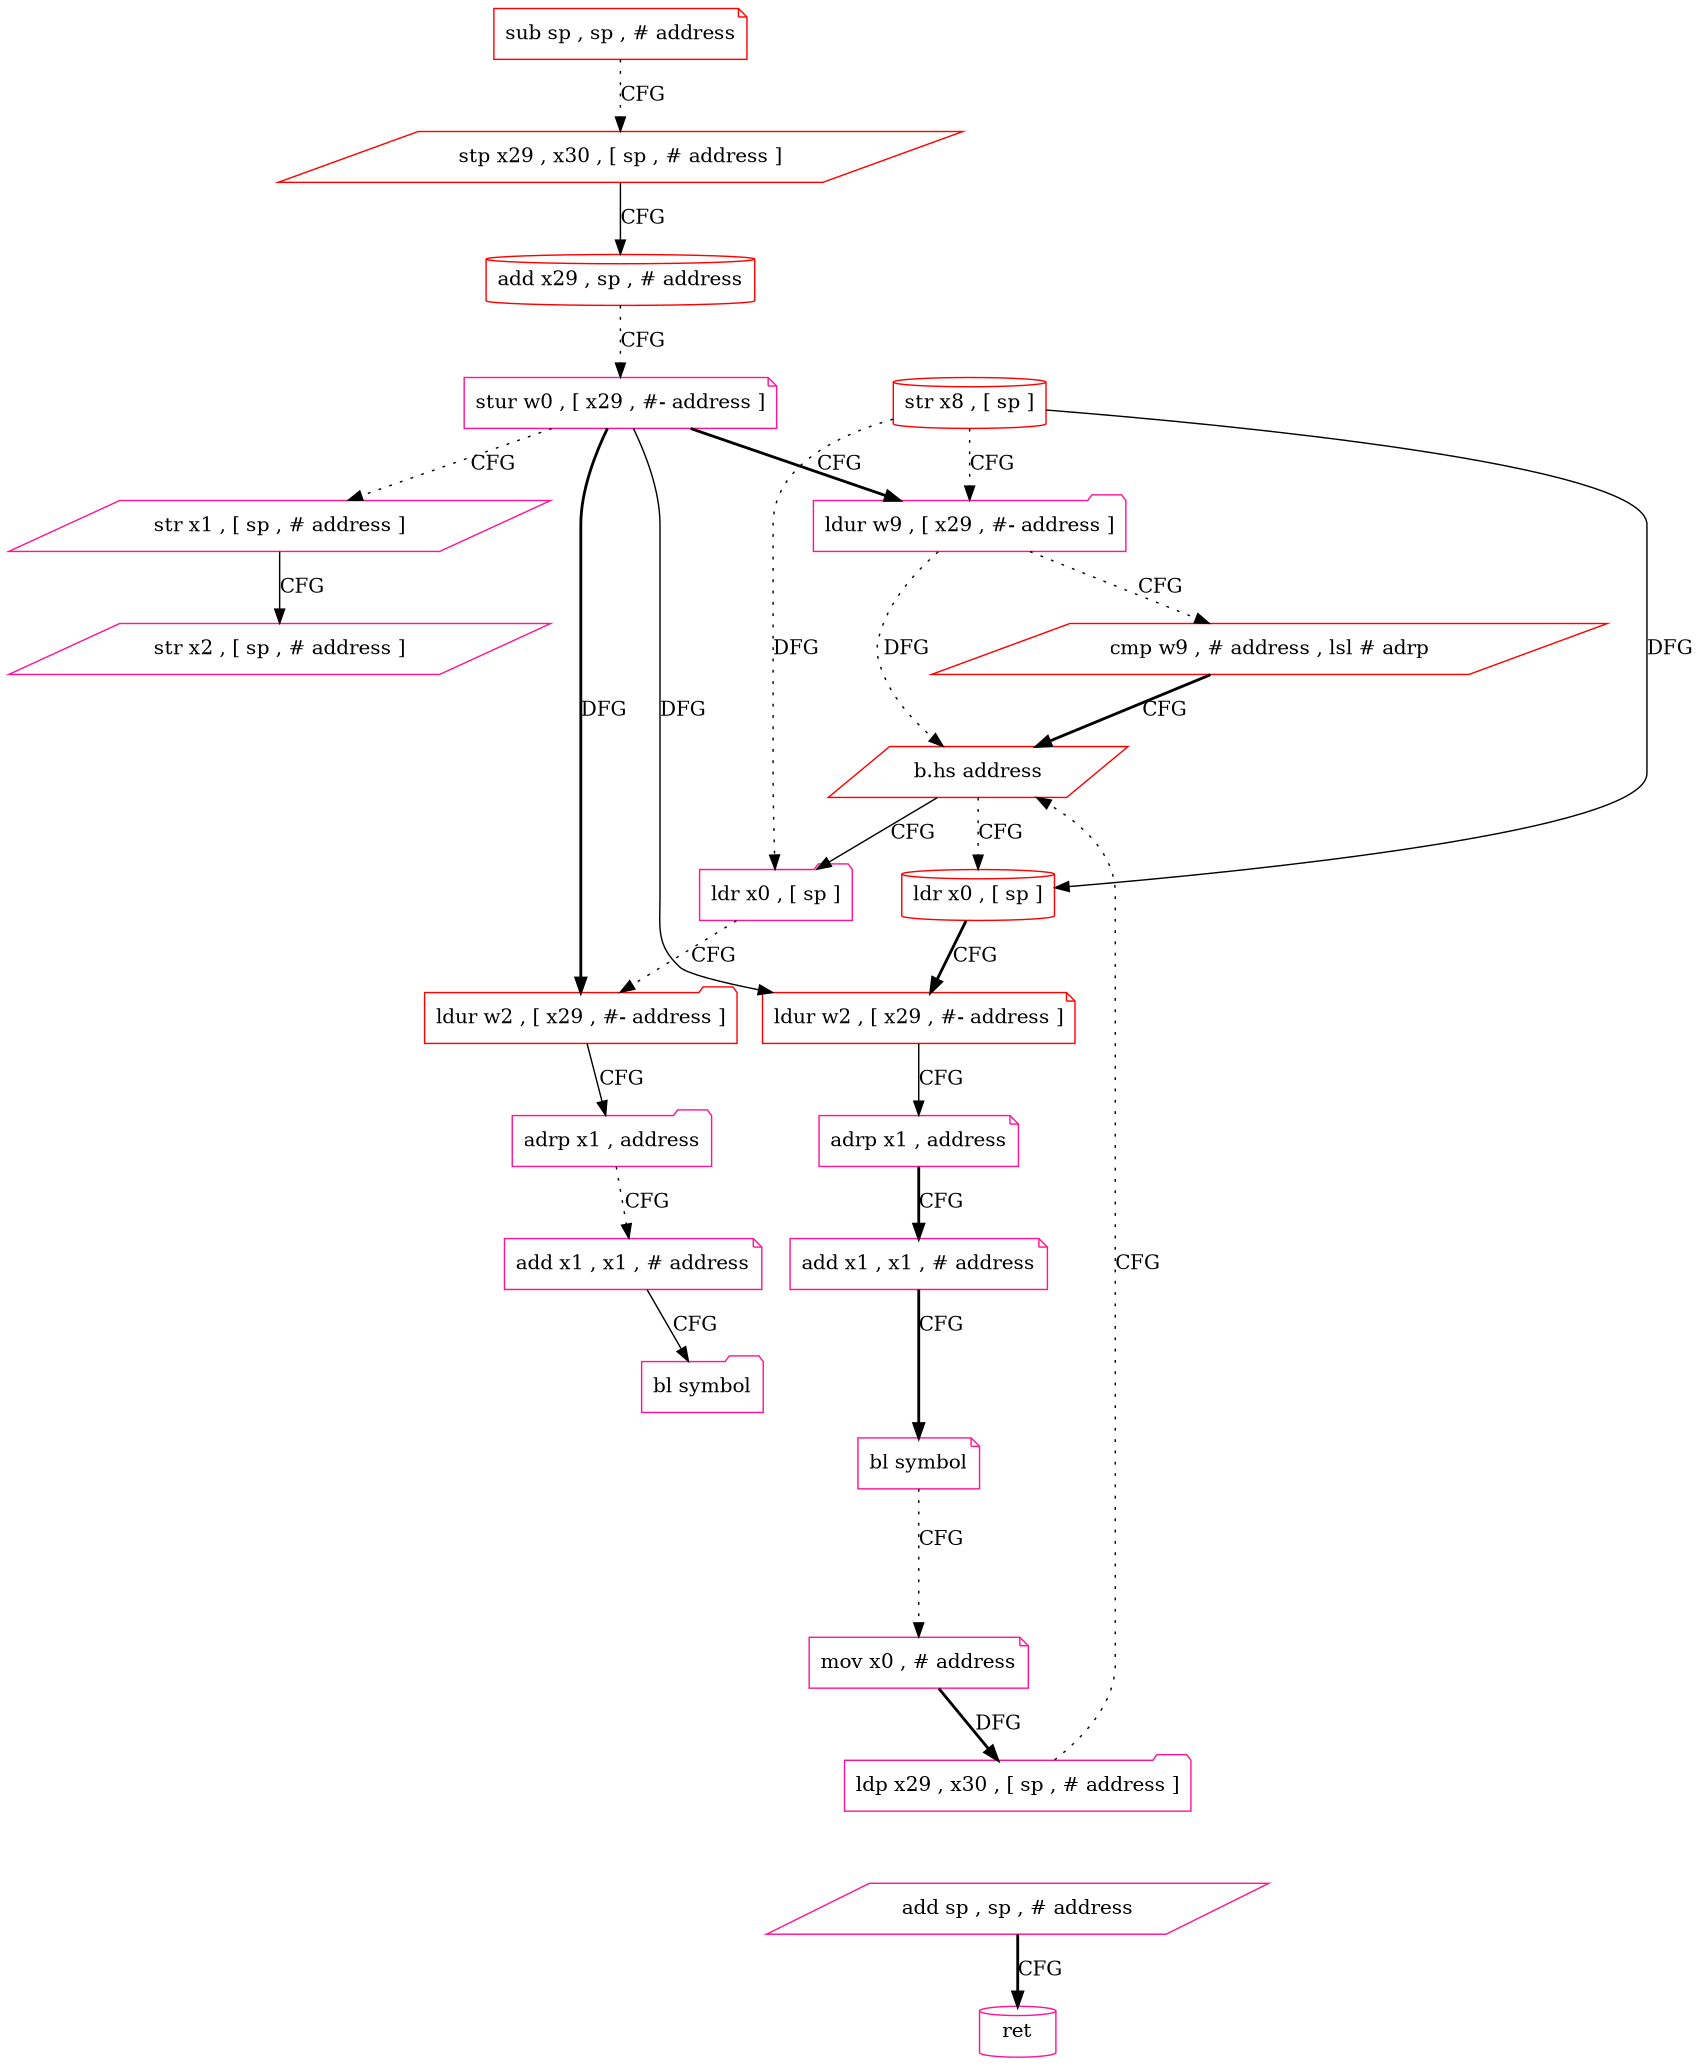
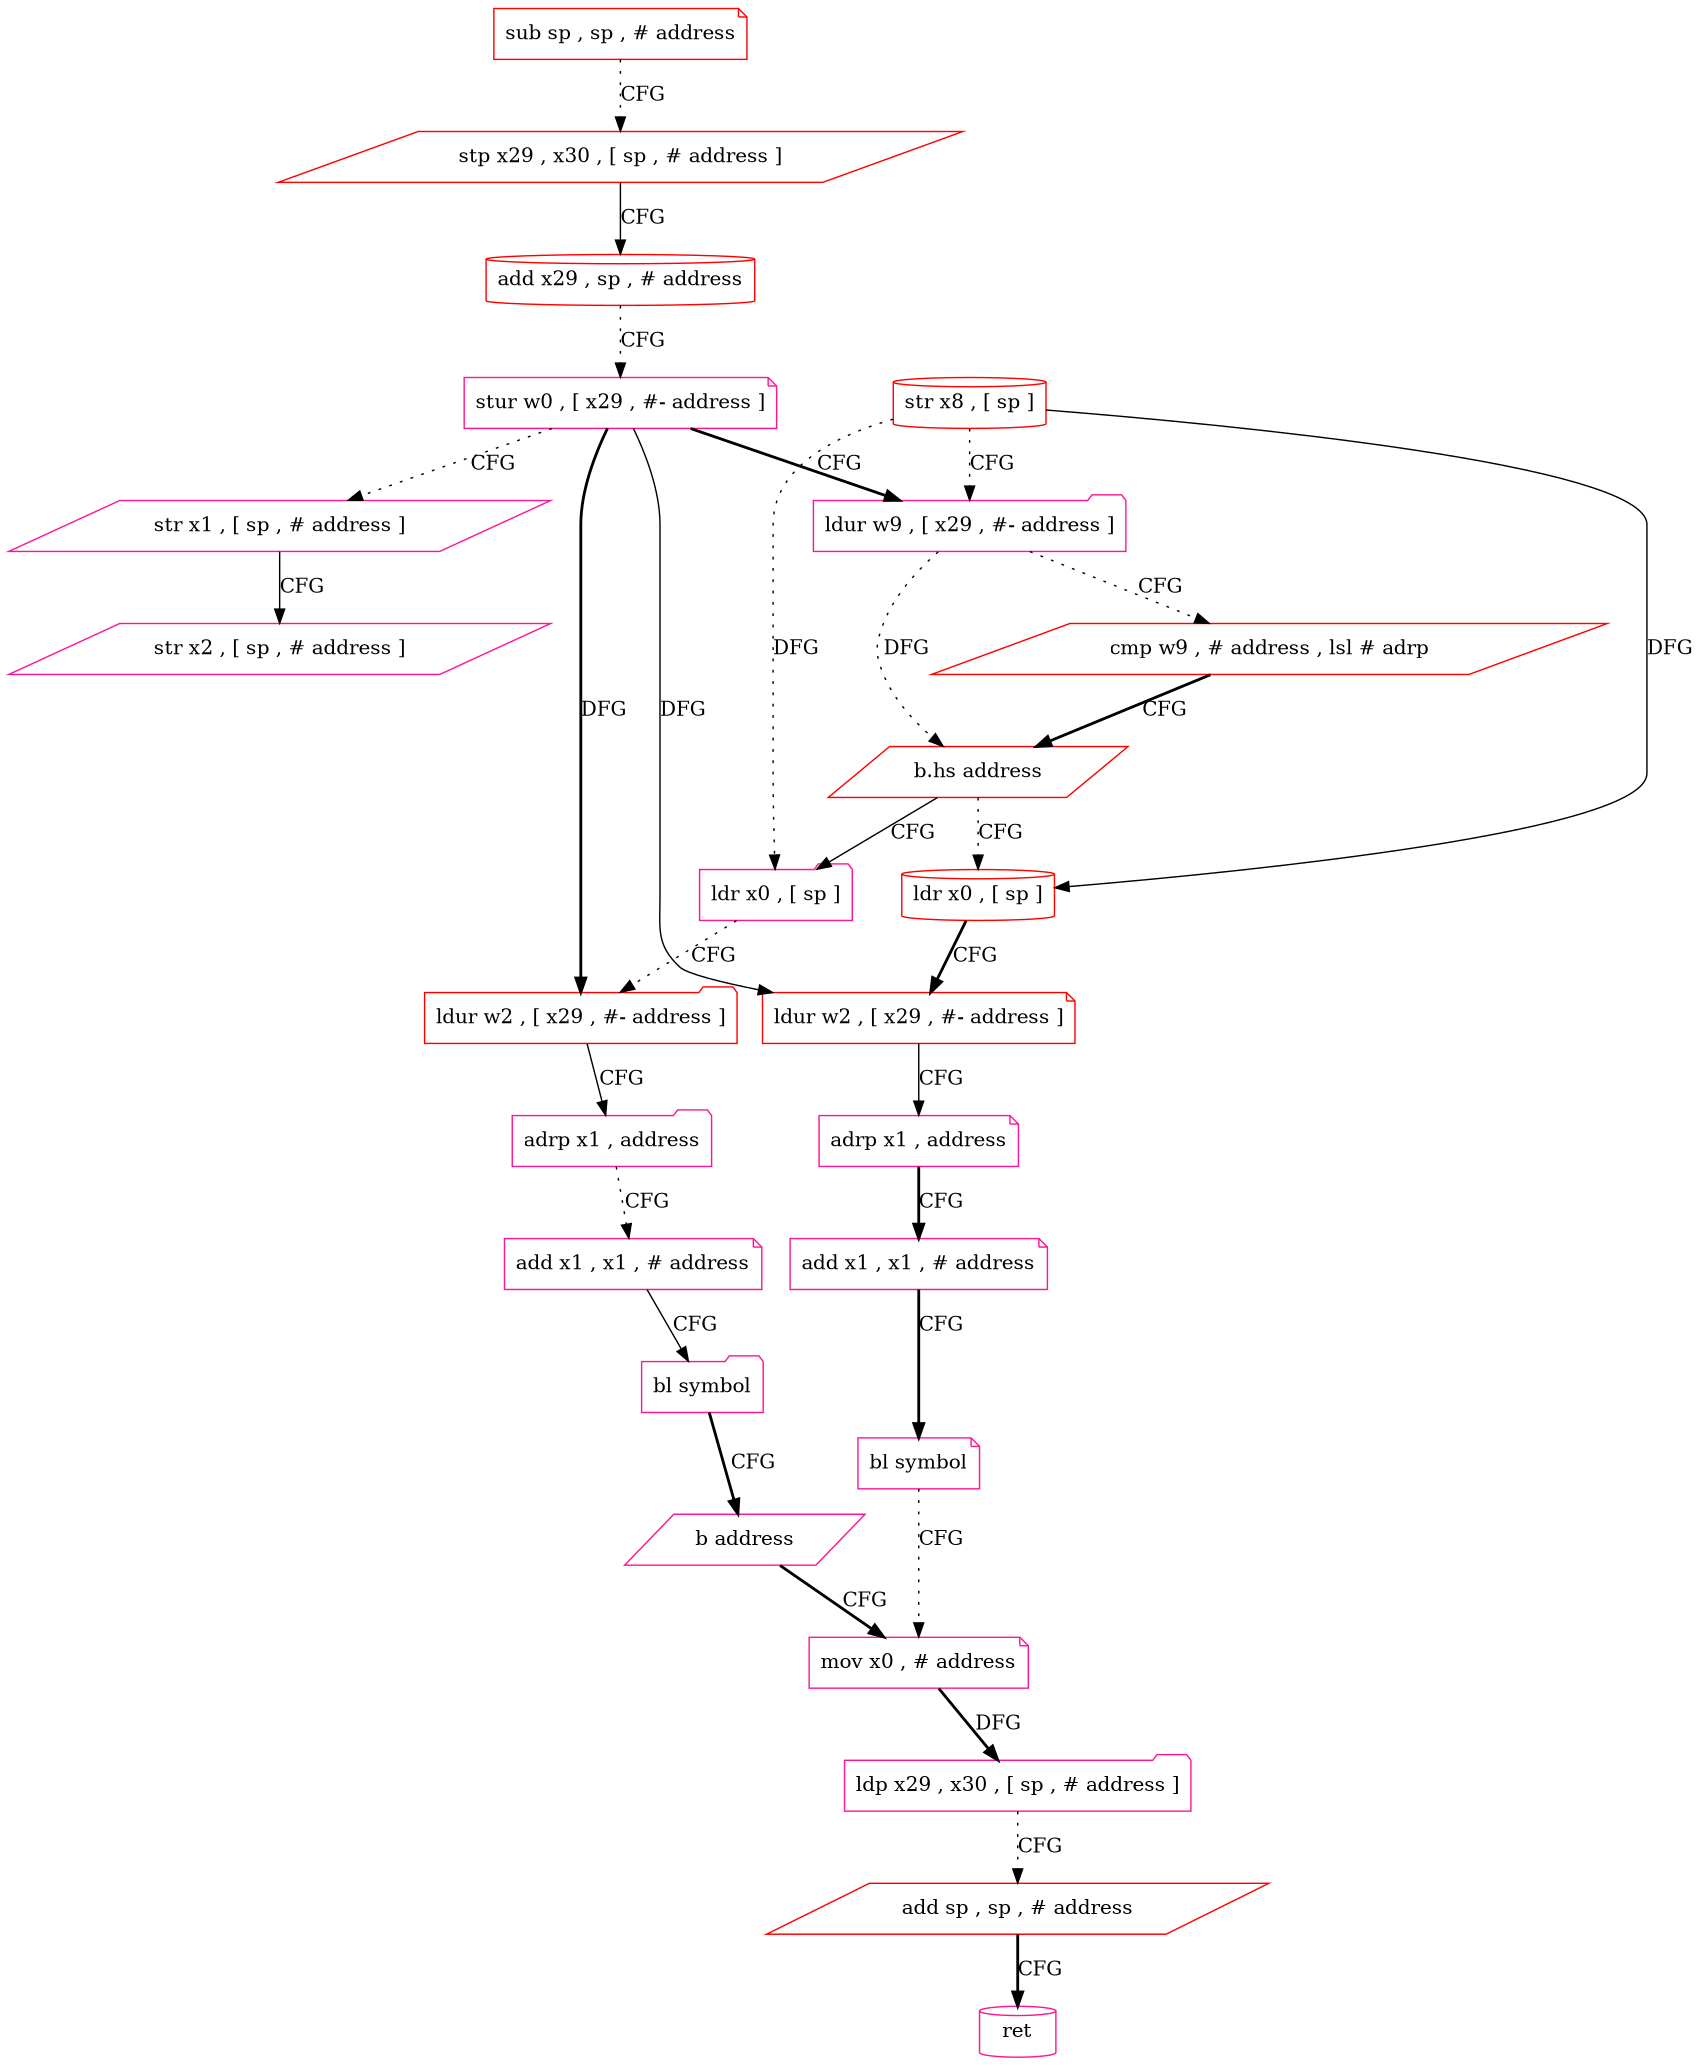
edge "ldp x29 , x30 , [ sp , # address ]" -> "b.hs address": now "ldp x29 , x30 , [ sp , # address ]" -> "add sp , sp , # address"
node "b address": added
node "add sp , sp , # address": color deeppink -> red
